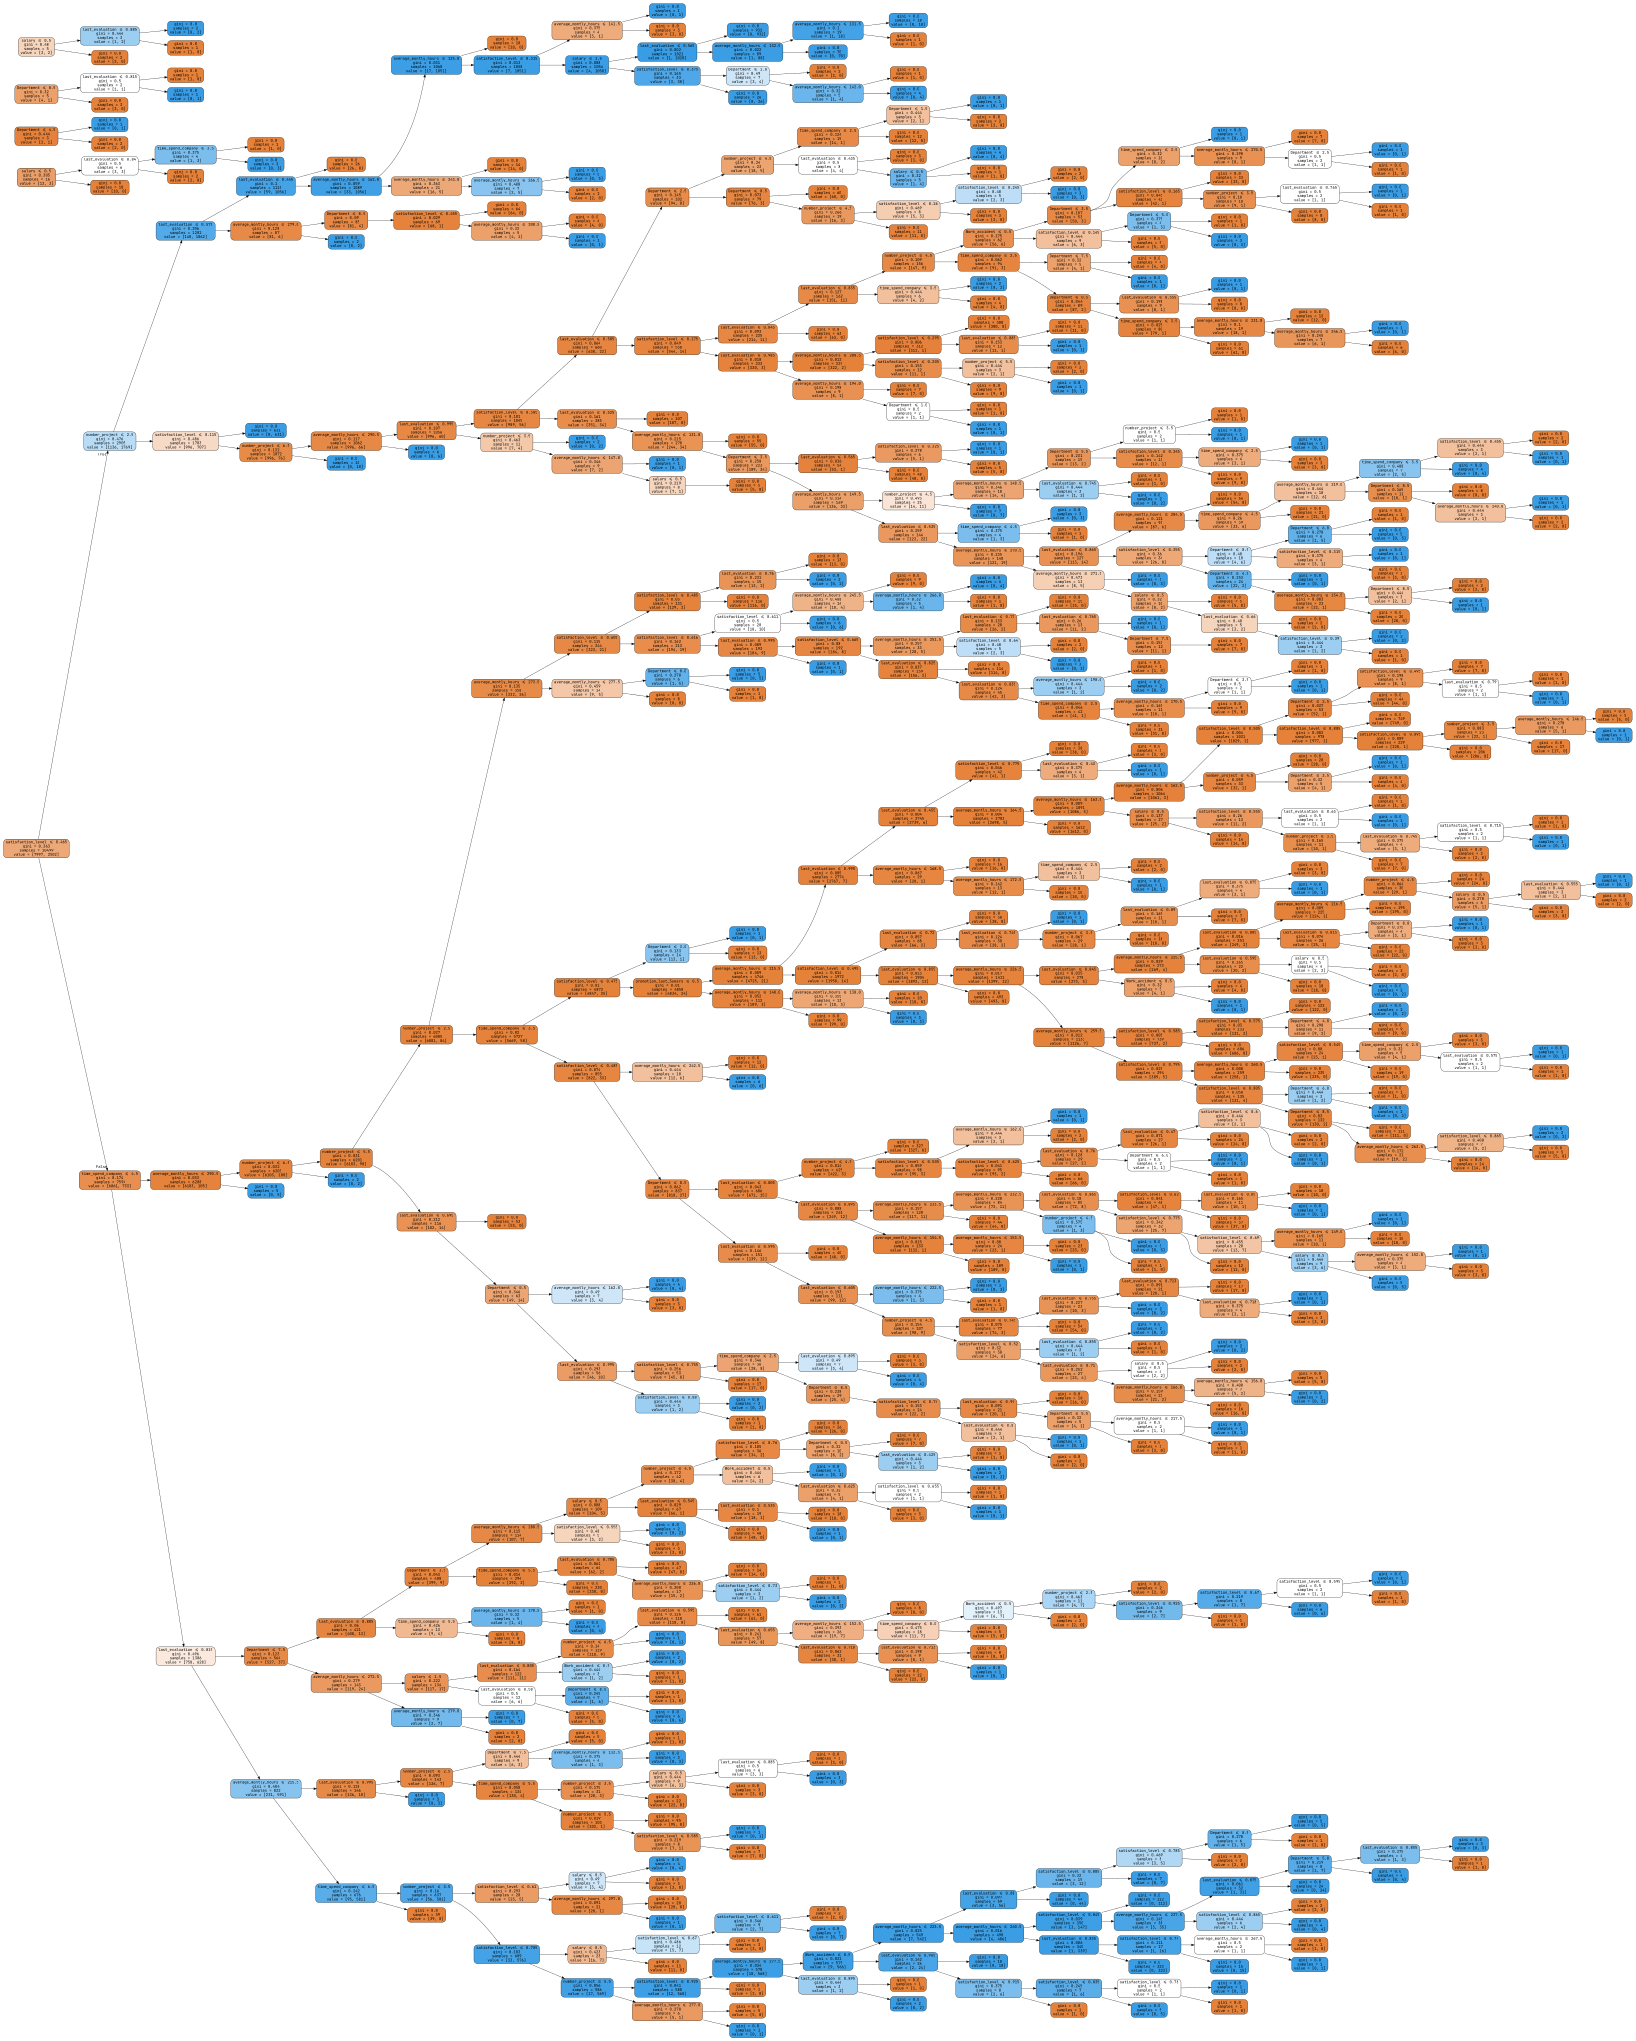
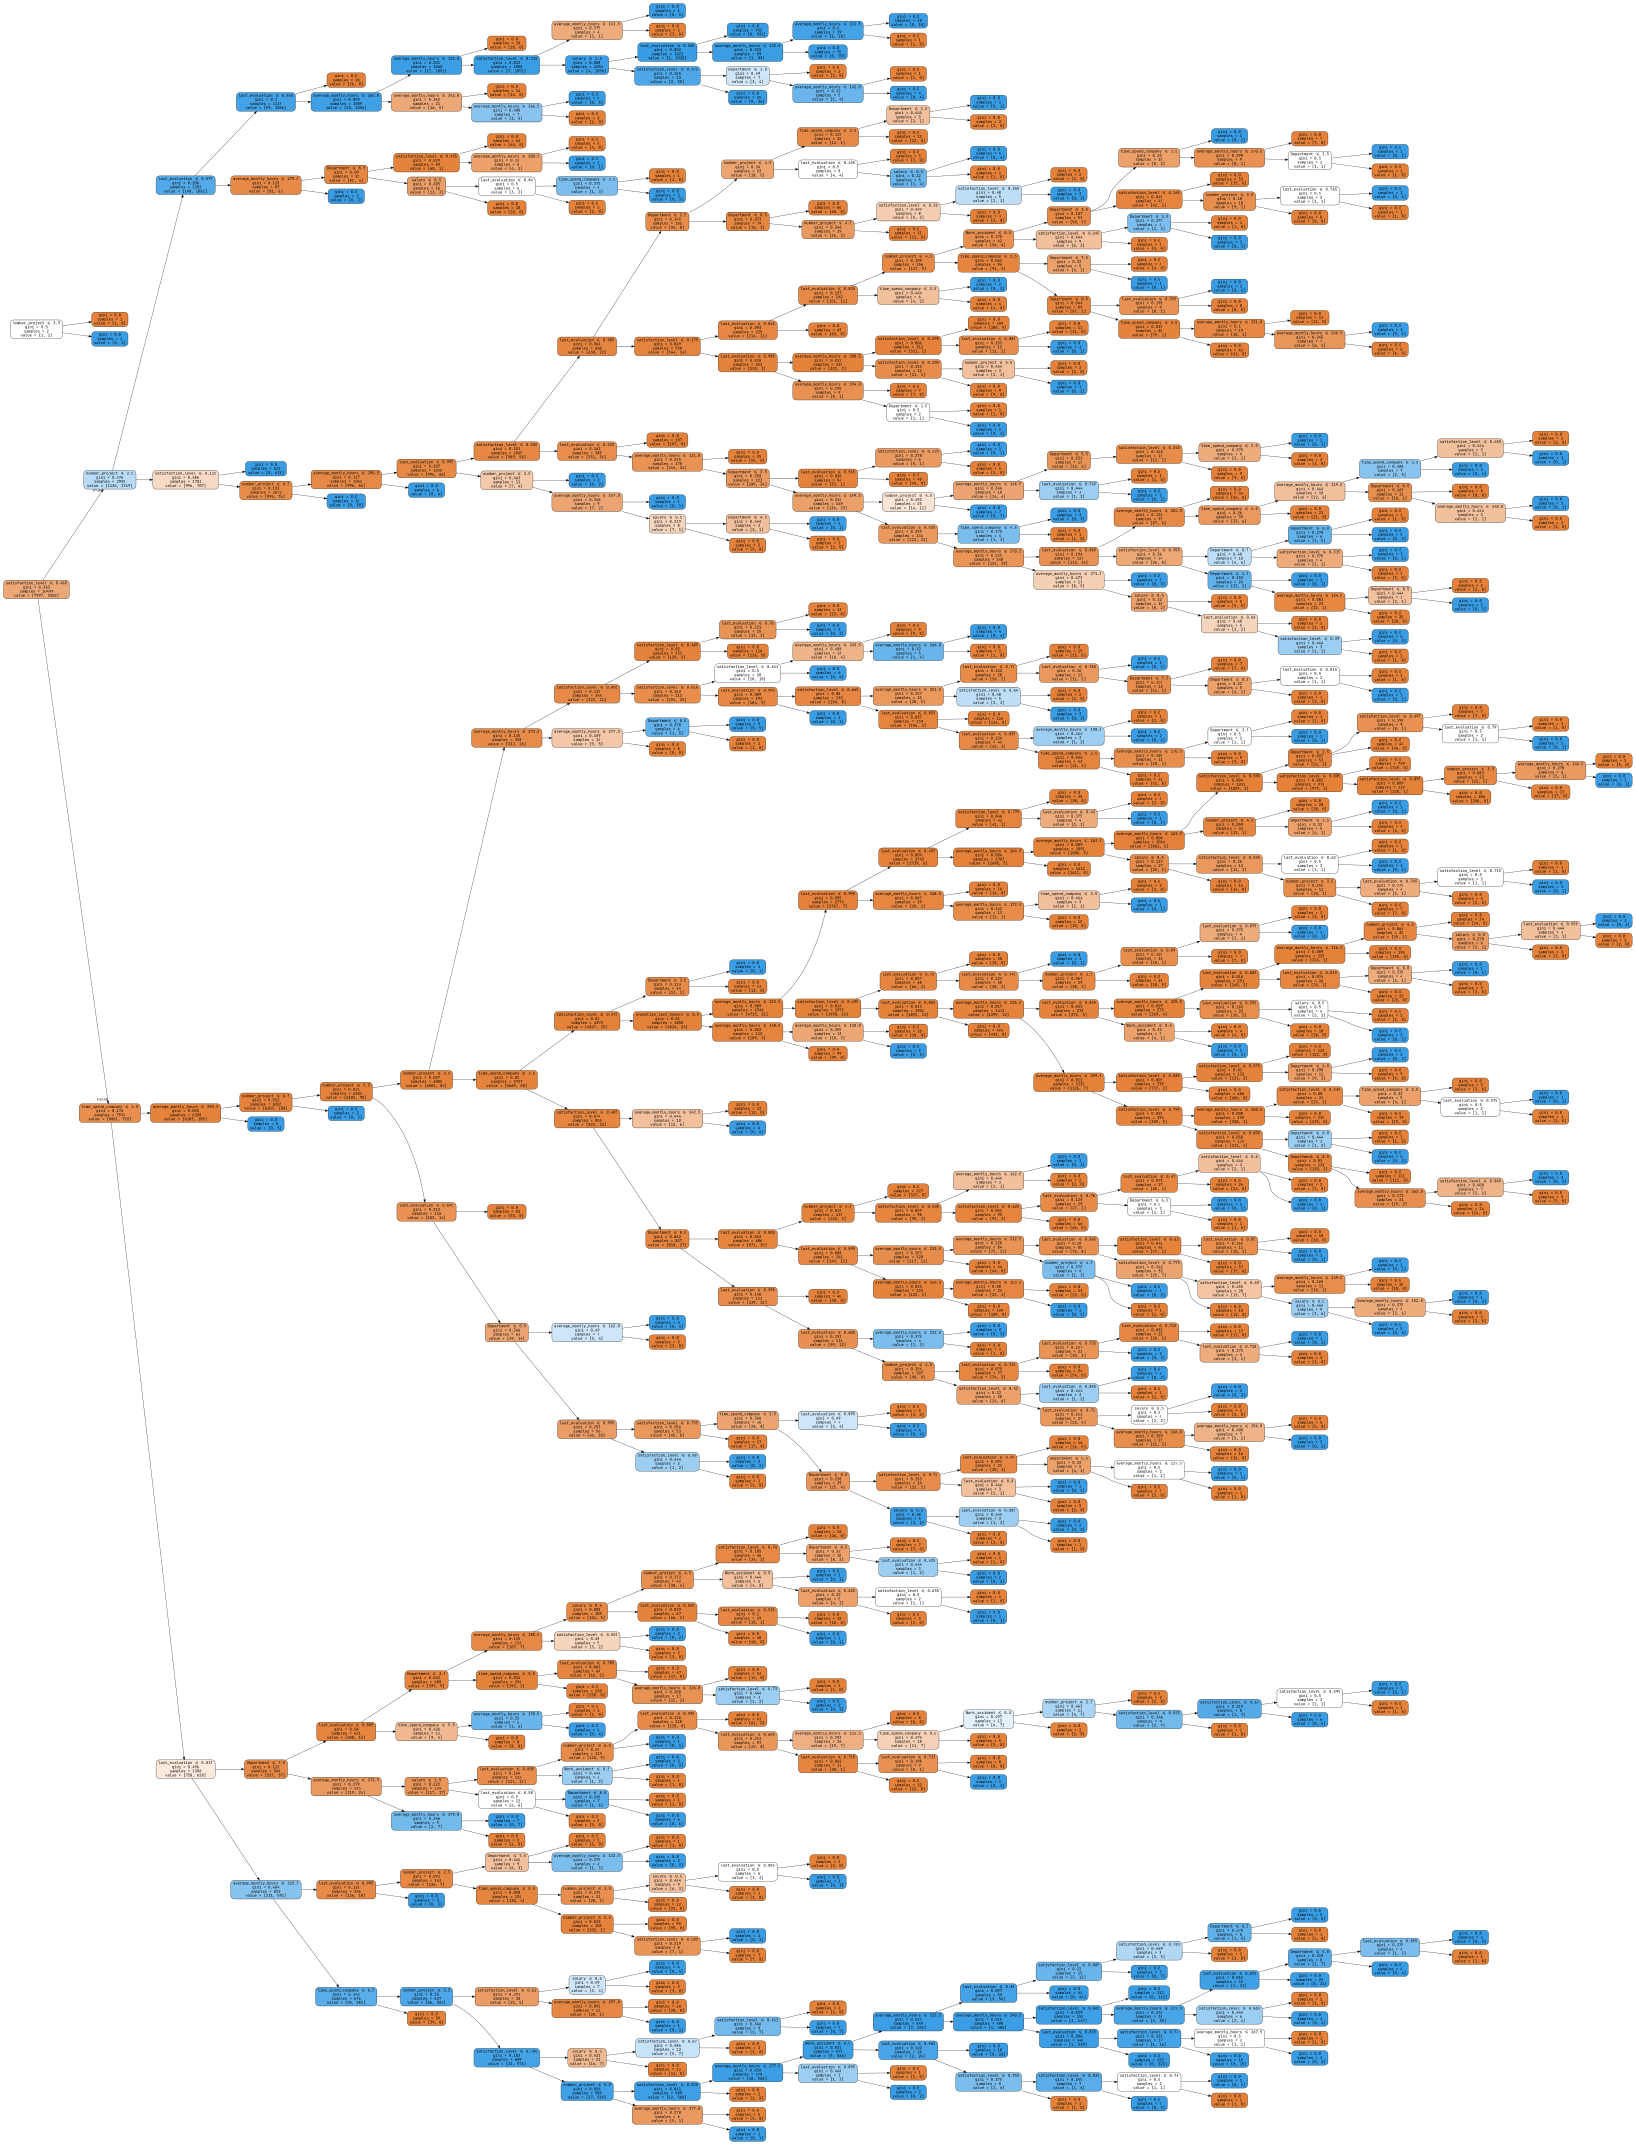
node "salary <= 0.5 gini = 0.48 samples = 5 value = [3, 2]": fillcolor #f6d5bd -> #3d9fe6
node "Department <= 4.5 gini = 0.444 samples = 3 value = [2, 1]": fillcolor #e5813a -> #f2c09c
edge "Department <= 8.5 gini = 0.09 samples = 85 value = [81, 4]" -> "salary <= 0.5 gini = 0.305 samples = 16 value = [13, 3]": added
edge "Department <= 5.5 gini = 0.231 samples = 15 value = [13, 2]" -> "number_project <= 3.5 gini = 0.5 samples = 2 value = [1, 1]": removed
edge "salary <= 0.5 gini = 0.219 samples = 8 value = [7, 1]" -> "Department <= 4.5 gini = 0.444 samples = 3 value = [2, 1]": added
edge "Department <= 7.5 gini = 0.153 samples = 12 value = [11, 1]" -> "Department <= 8.5 gini = 0.32 samples = 5 value = [4, 1]": added
node "Department <= 3.0 gini = 0.133 samples = 14 value = [13, 1]": fillcolor #88c4ef -> #e78b48
edge "Department <= 8.5 gini = 0.238 samples = 29 value = [25, 4]" -> "salary <= 0.5 gini = 0.48 samples = 5 value = [3, 2]": added
